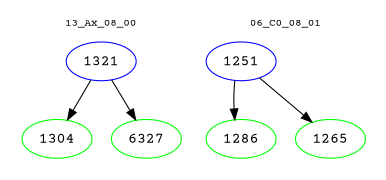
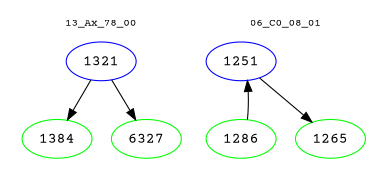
cluster "13_Ax_08_00": label "13_Ax_08_00" -> "13_Ax_78_00"
edge "1251" -> "1286": reversed
node "1304": label "1304" -> "1384"
